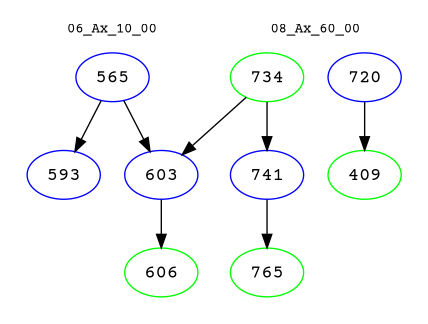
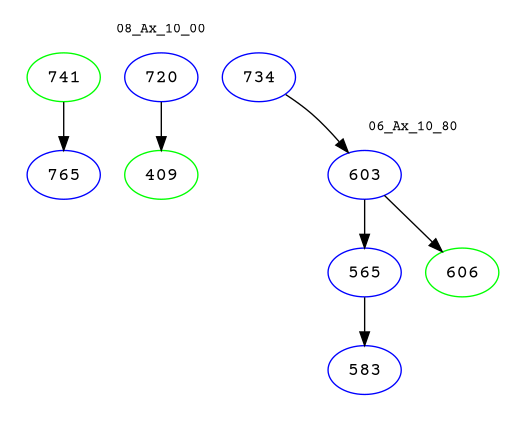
cluster "06_Ax_10_00": label "06_Ax_10_00" -> "06_Ax_10_80"
cluster "08_Ax_60_00": label "08_Ax_60_00" -> "08_Ax_10_00"
node "734": color green -> blue
edge "734" -> "741": removed
edge "565" -> "603": reversed
node "593": label "593" -> "583"
node "741": color blue -> green
node "765": color green -> blue
